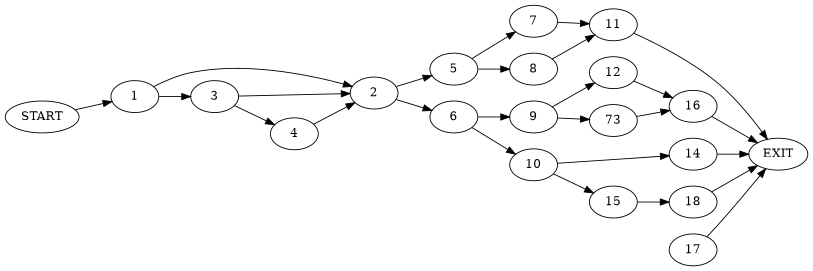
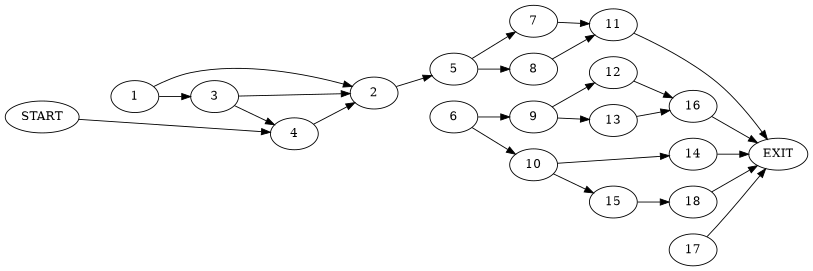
edge "2" -> "6": removed
edge "START" -> "1": now "START" -> "4"
node "73": label "73" -> "13"
